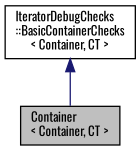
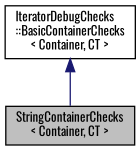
node "Container < Container, CT >": label "Container < Container, CT >" -> "StringContainerChecks < Container, CT >"
